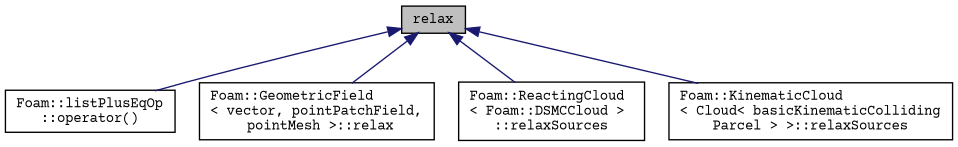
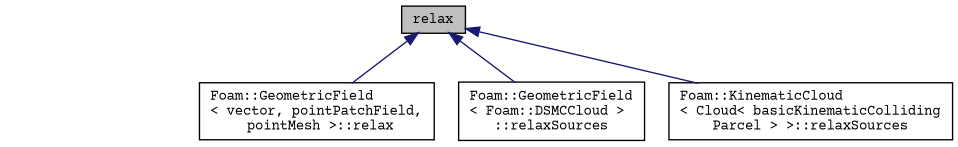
node "Foam::listPlusEqOp ::operator()": removed
node "Foam::ReactingCloud < Foam::DSMCCloud > ::relaxSources": label "Foam::ReactingCloud < Foam::DSMCCloud > ::relaxSources" -> "Foam::GeometricField < Foam::DSMCCloud > ::relaxSources"
